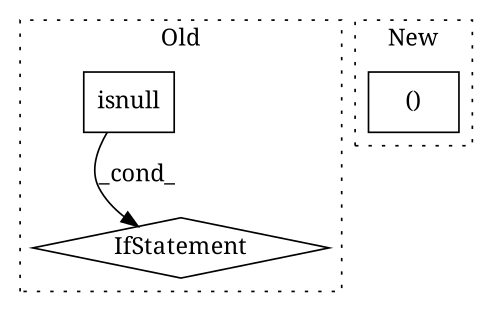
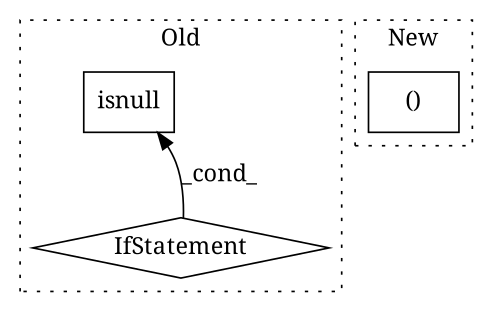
edge "isnull" -> "IfStatement": reversed
